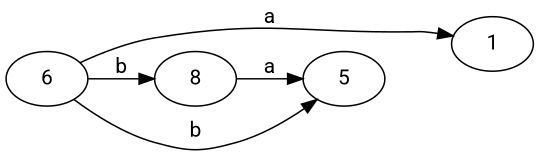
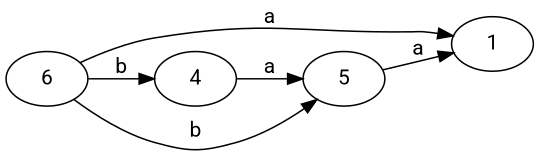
edge "5" -> "1": added, label "a"
node "8": label "8" -> "4"
